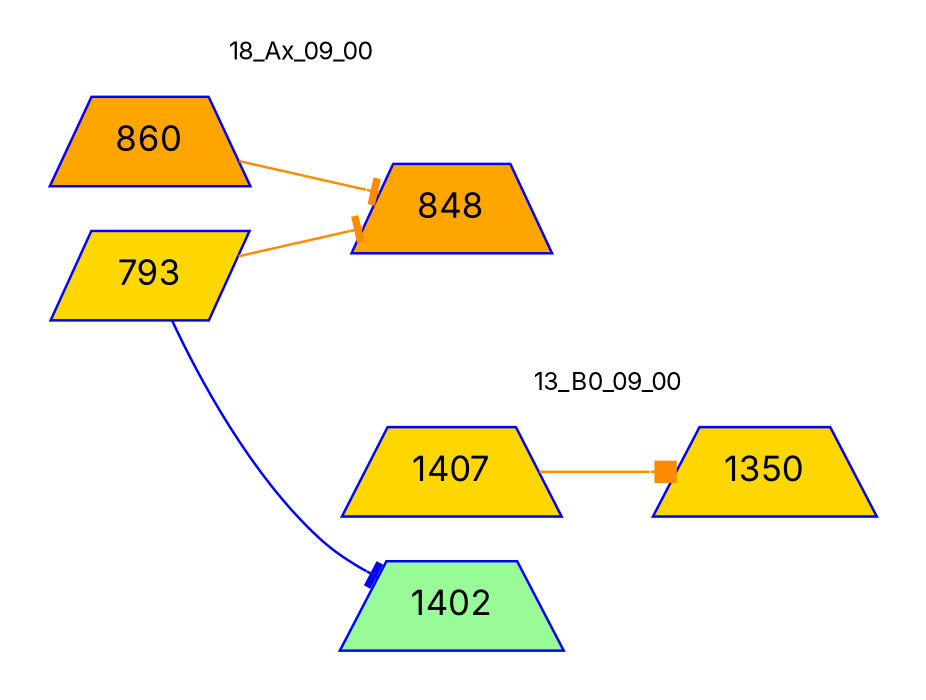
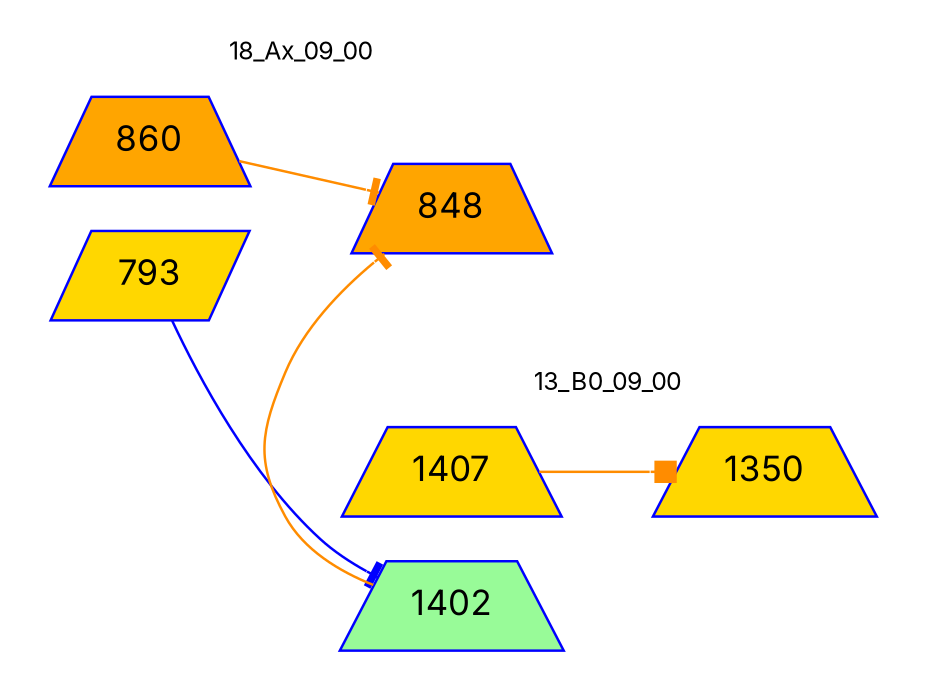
edge "793" -> "848": now "1402" -> "848"
